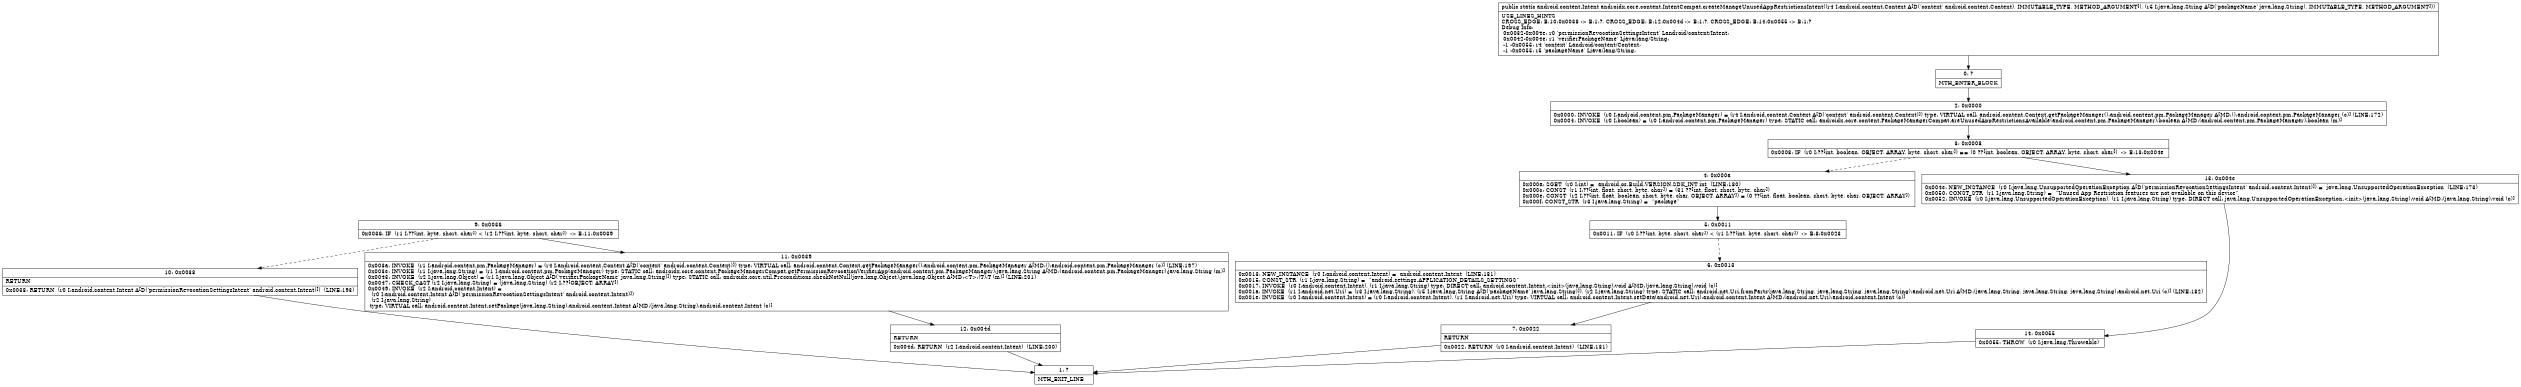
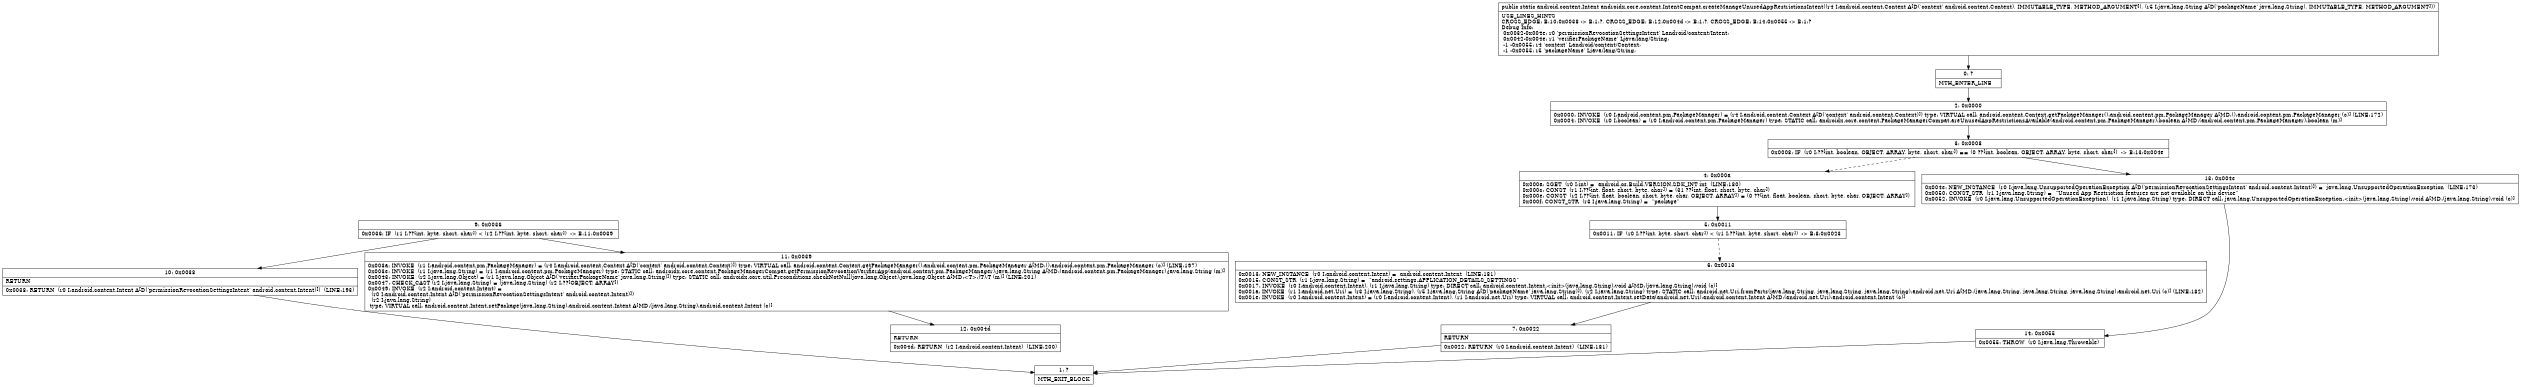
node "0: ?": text "MTH_ENTER_BLOCK" -> "MTH_ENTER_LINE"
edge "9: 0x0036" -> "10: 0x0038": style dashed -> solid
edge "12: 0x004d" -> "1: ?": removed
node "1: ?": text "MTH_EXIT_LINE" -> "MTH_EXIT_BLOCK"
